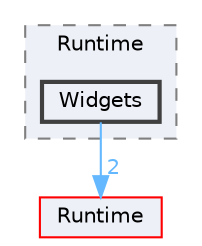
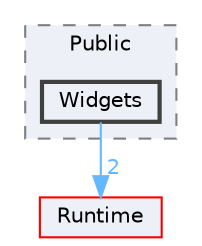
cluster "Runtime": label "Runtime" -> "Public"
